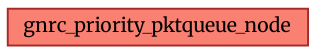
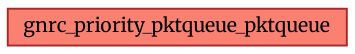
node "gnrc_priority_pktqueue_node": label "gnrc_priority_pktqueue_node" -> "gnrc_priority_pktqueue_pktqueue"
